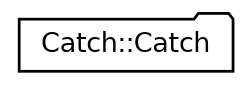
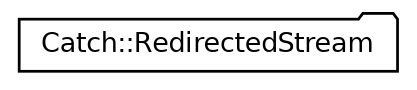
node "Catch::Catch": label "Catch::Catch" -> "Catch::RedirectedStream"
